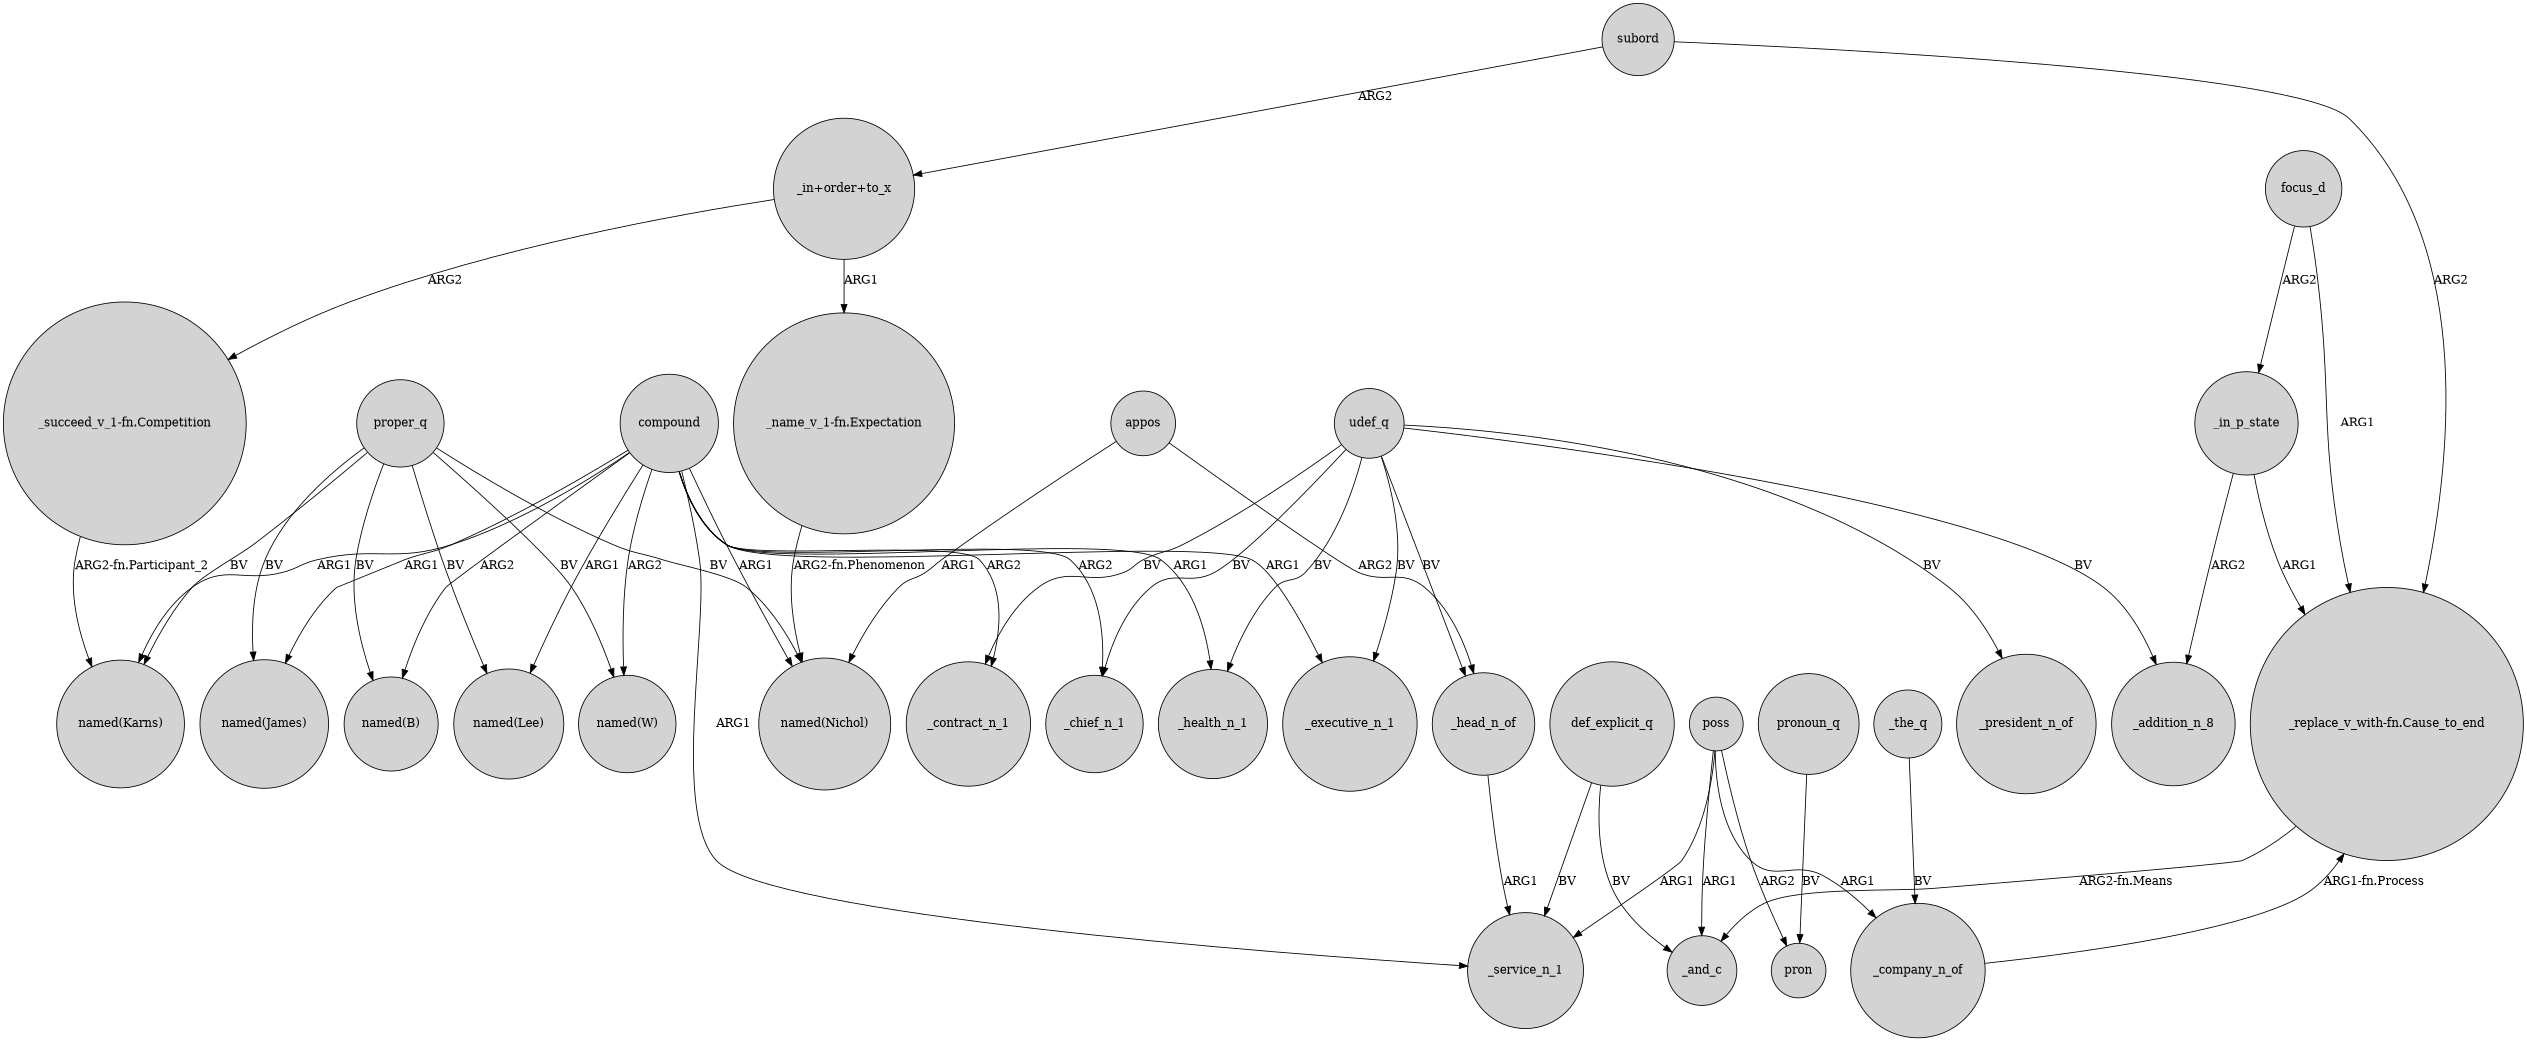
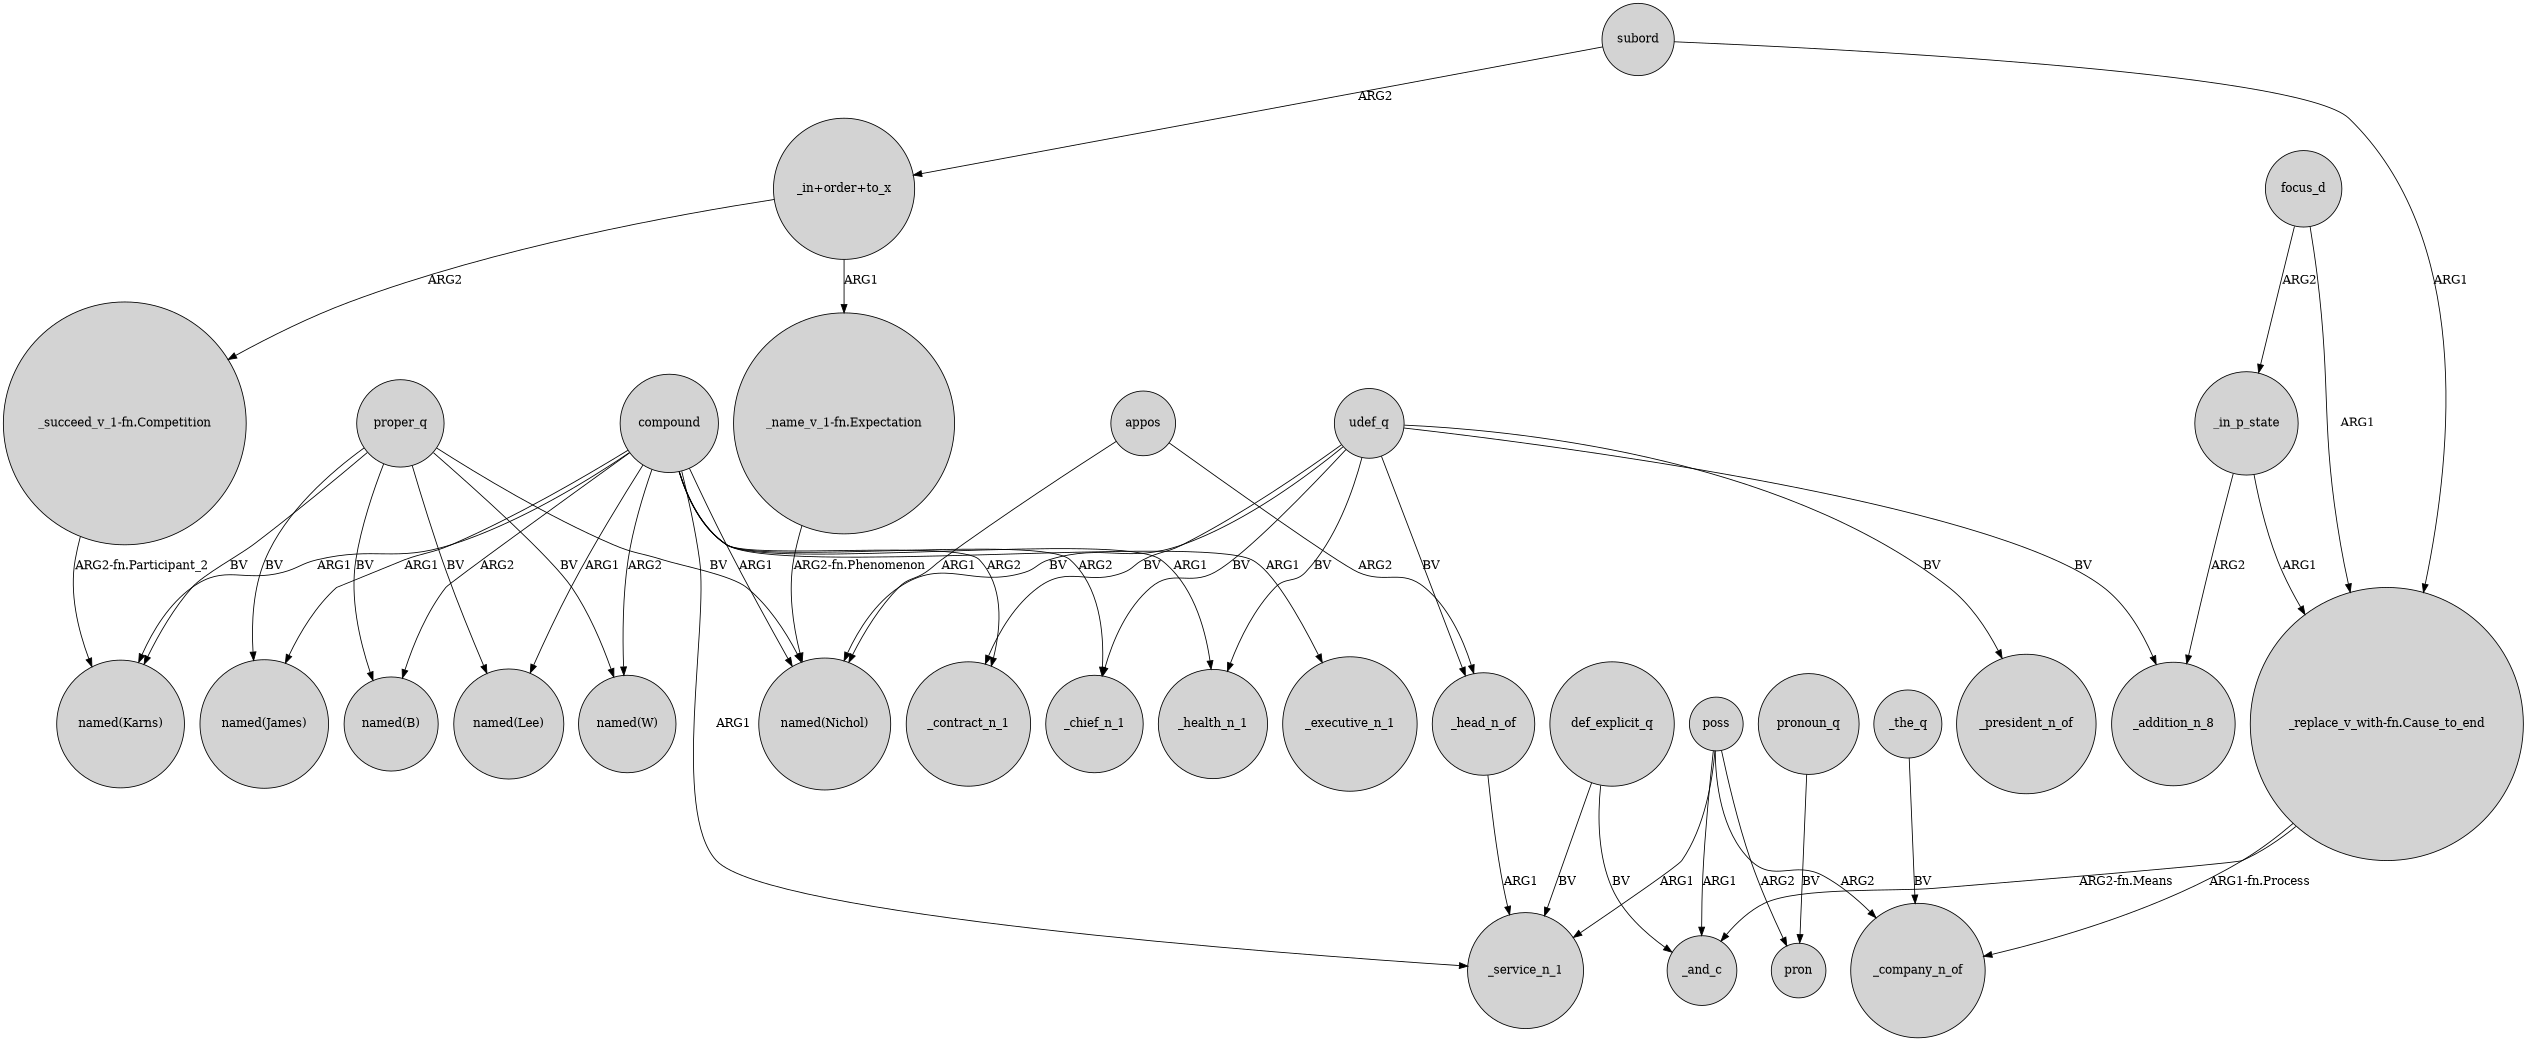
edge "subord" -> "_replace_v_with-fn.Cause_to_end": label "ARG2" -> "ARG1"
edge "udef_q" -> "_executive_n_1": now "udef_q" -> "named(Nichol)"
edge "poss" -> "_company_n_of": label "ARG1" -> "ARG2"
edge "_company_n_of" -> "_replace_v_with-fn.Cause_to_end": reversed
